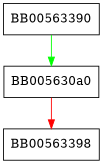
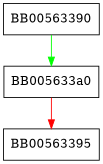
node "BB005630a0": label "BB005630a0" -> "BB005633a0"
node "BB00563398": label "BB00563398" -> "BB00563395"
